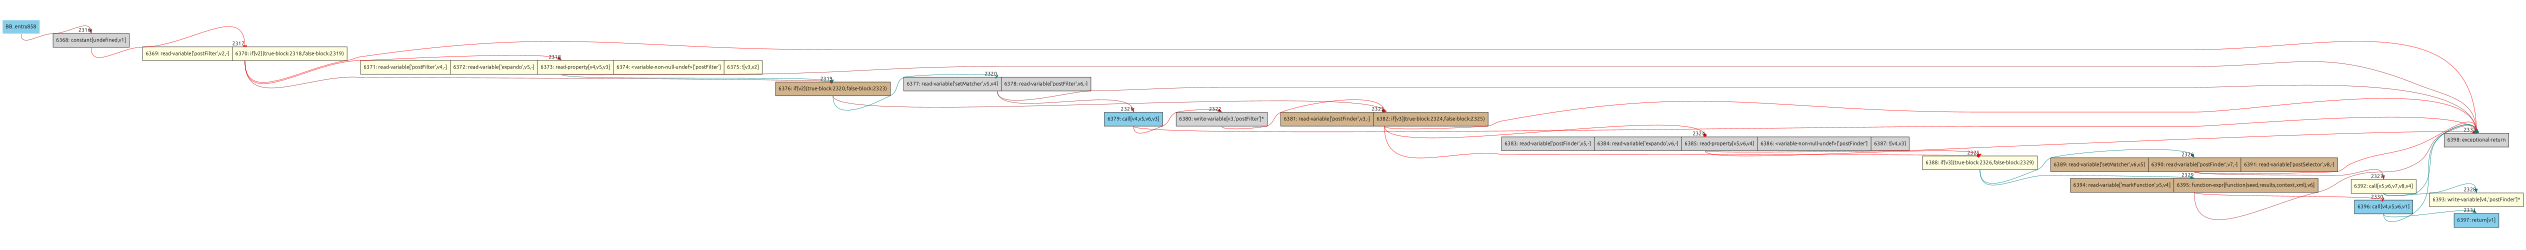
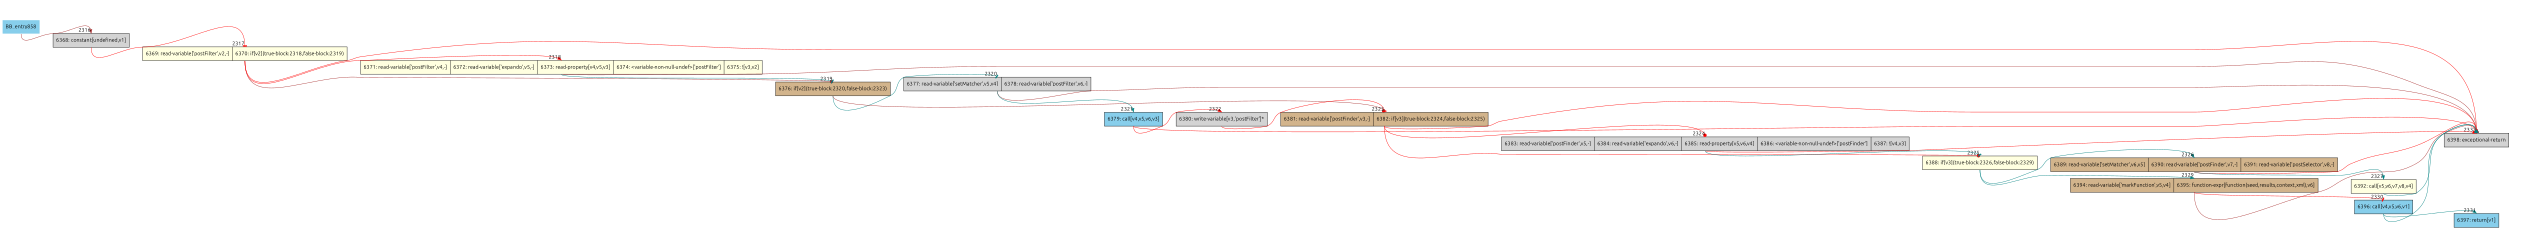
edge "6377: read-variable['setMatcher',v5,v4]" -> "6379: call[v4,v5,v6,v3]": color brown -> teal
edge "6383: read-variable['postFinder',v5,-]" -> "6388: if[v3](true-block:2326,false-block:2329)": color red -> teal
edge "6389: read-variable['setMatcher',v6,v5]" -> "6392: call[v5,v6,v7,v8,v4]": color brown -> teal
node "6393: write-variable[v4,'postFinder']*": removed
